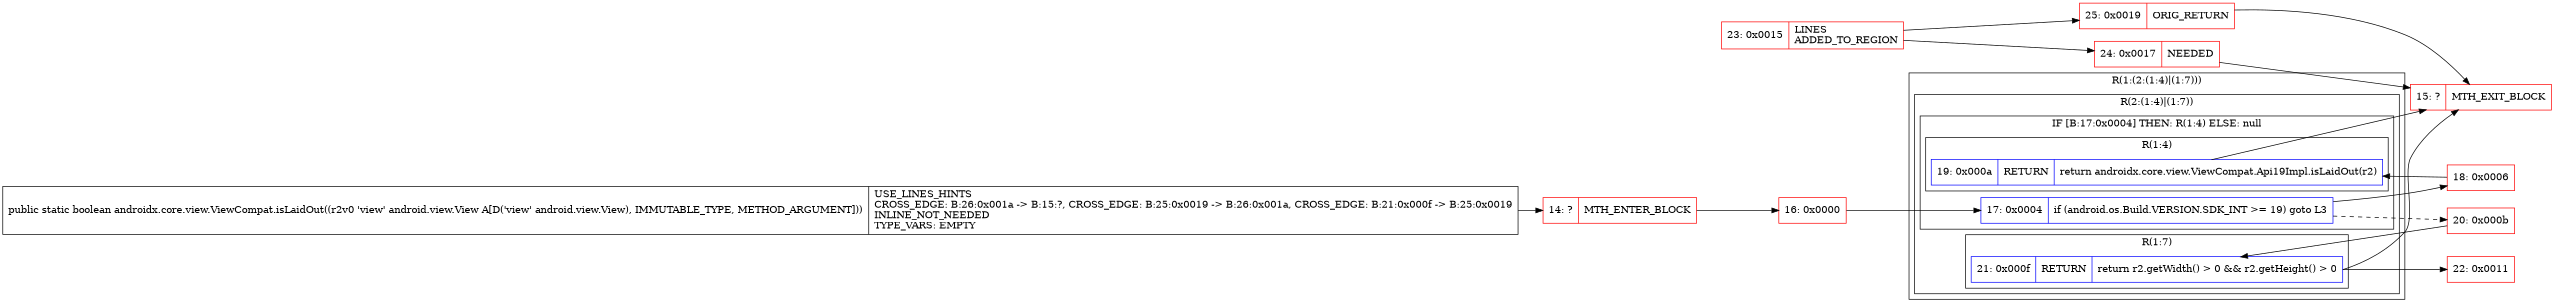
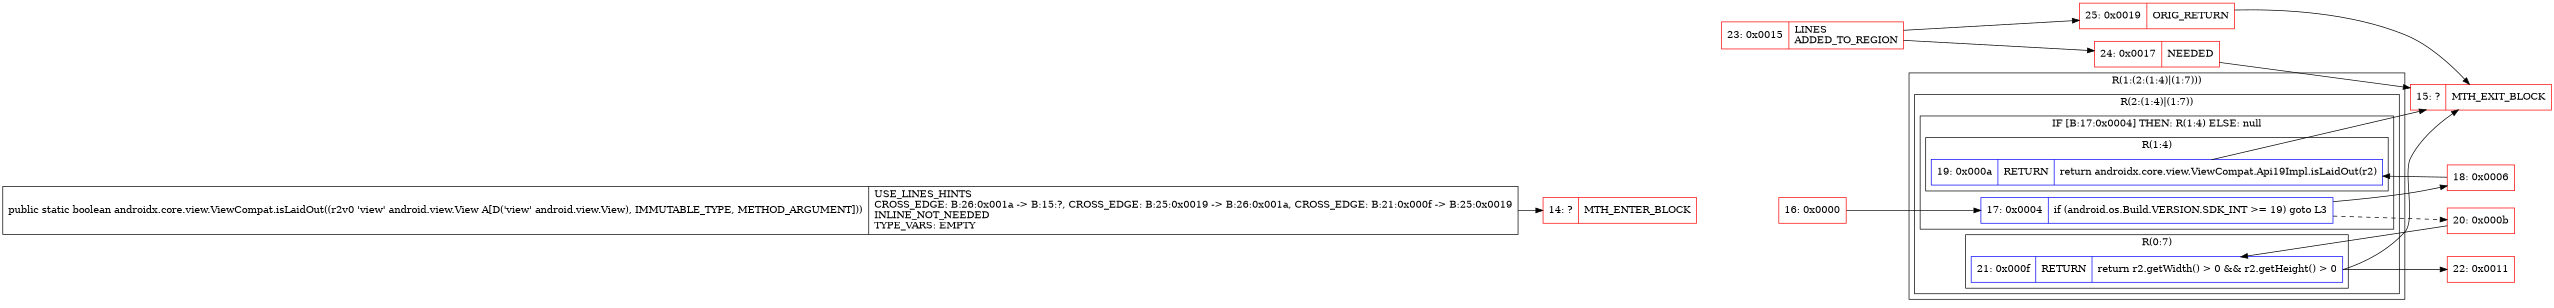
edge "14: ?" -> "16: 0x0000": removed
cluster "R(1:7)": label "R(1:7)" -> "R(0:7)"
